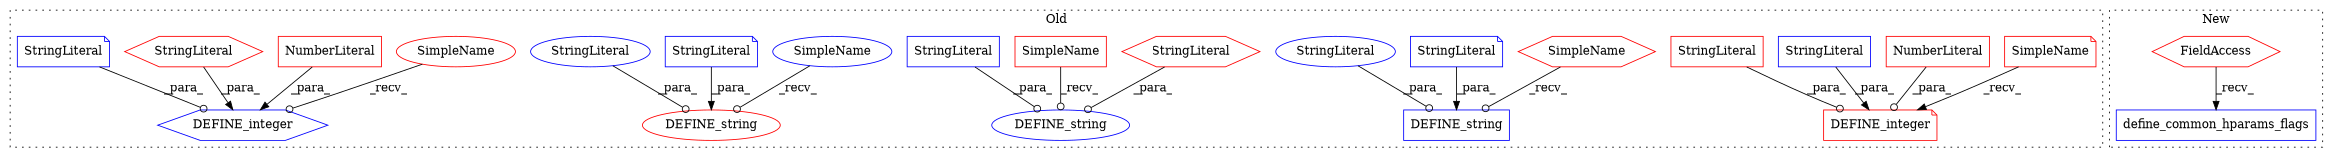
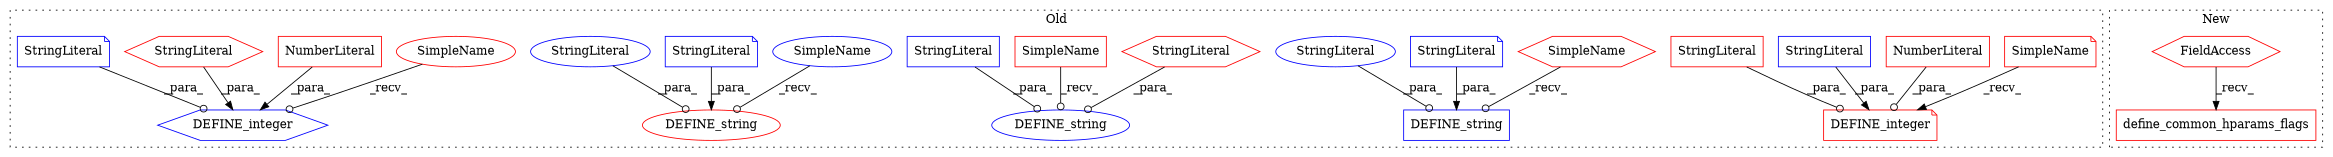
node "define_common_hparams_flags": color blue -> red
